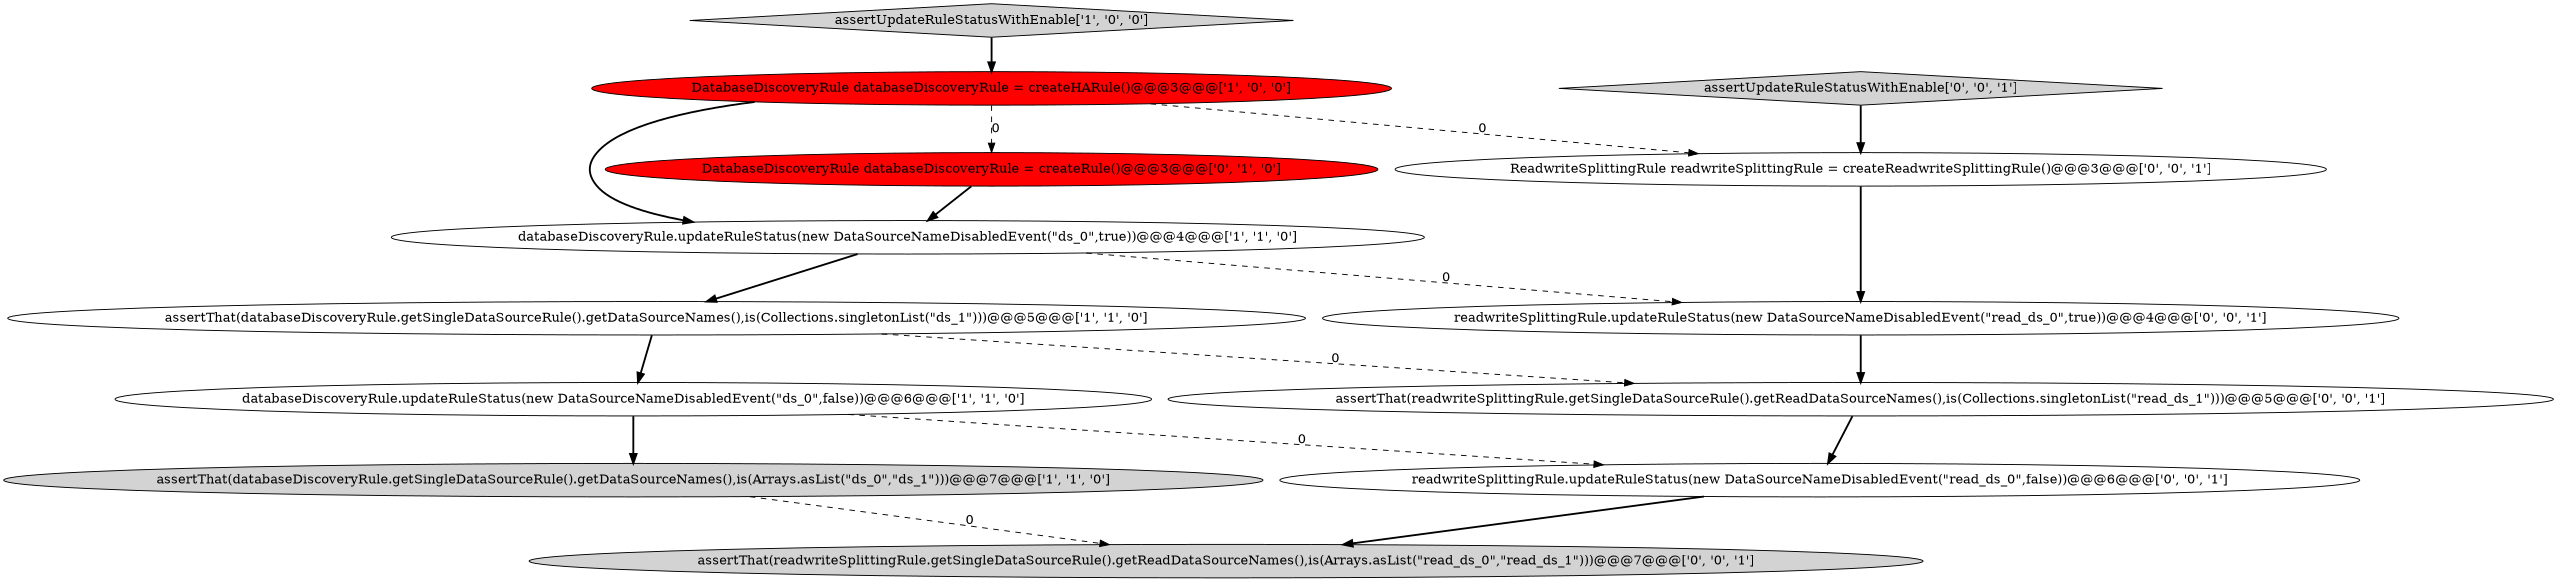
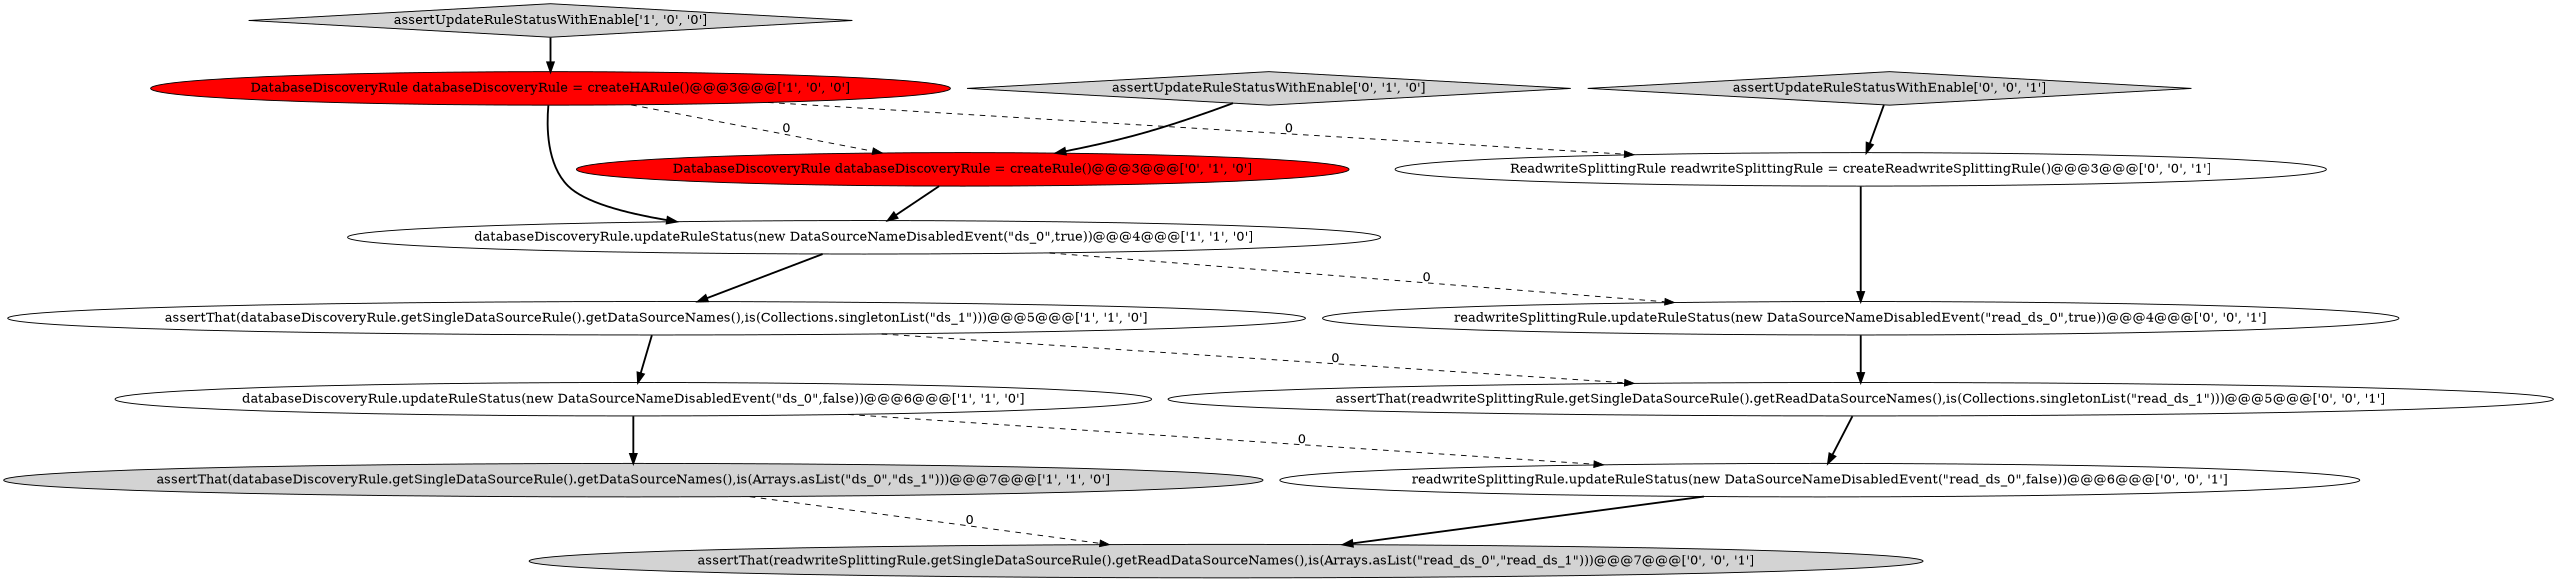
node "assertUpdateRuleStatusWithEnable['0', '1', '0']": added
